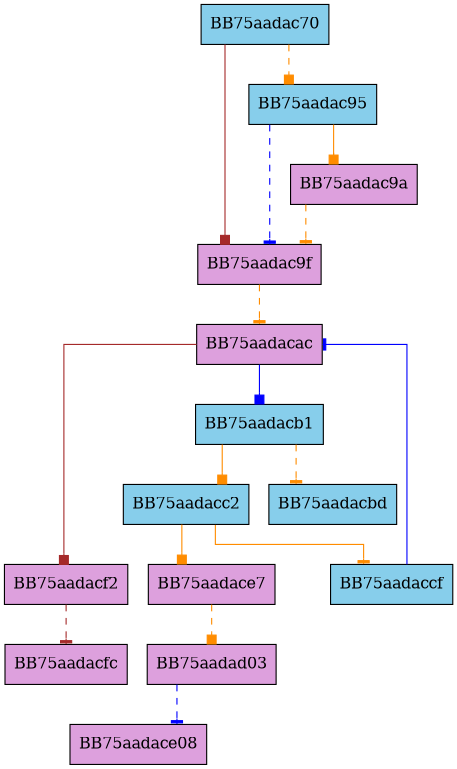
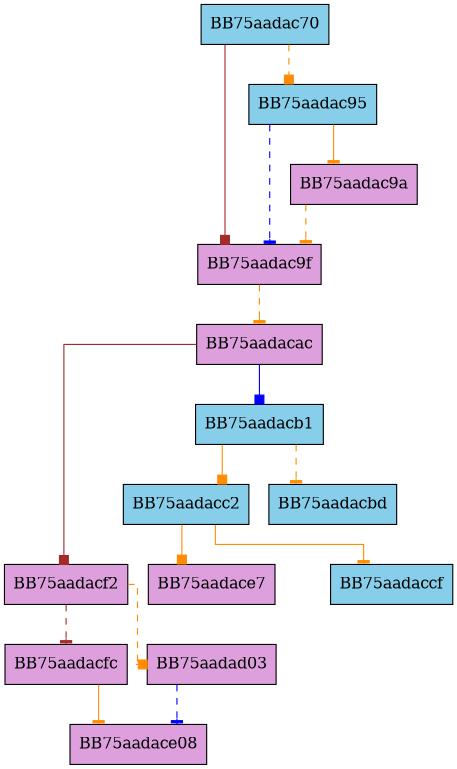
edge "BB75aadac95" -> "BB75aadac9a": arrowhead box -> tee
edge "BB75aadaccf" -> "BB75aadacac": removed
edge "BB75aadace7" -> "BB75aadad03": now "BB75aadacf2" -> "BB75aadad03"
edge "BB75aadacfc" -> "BB75aadace08": added
